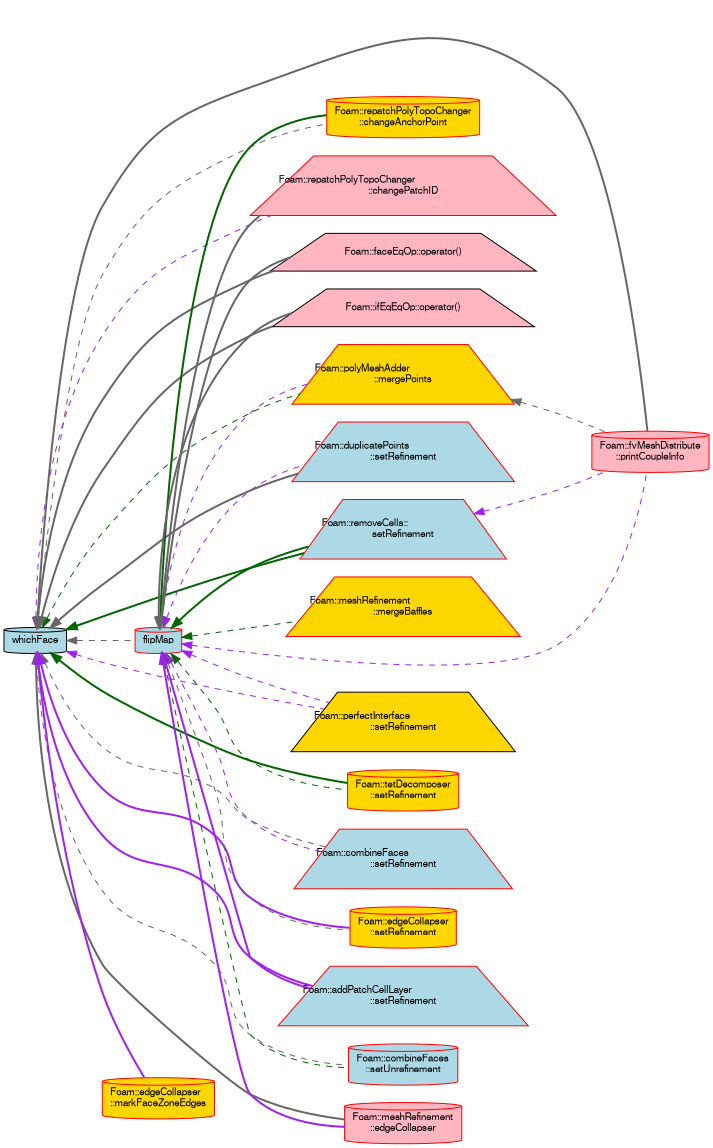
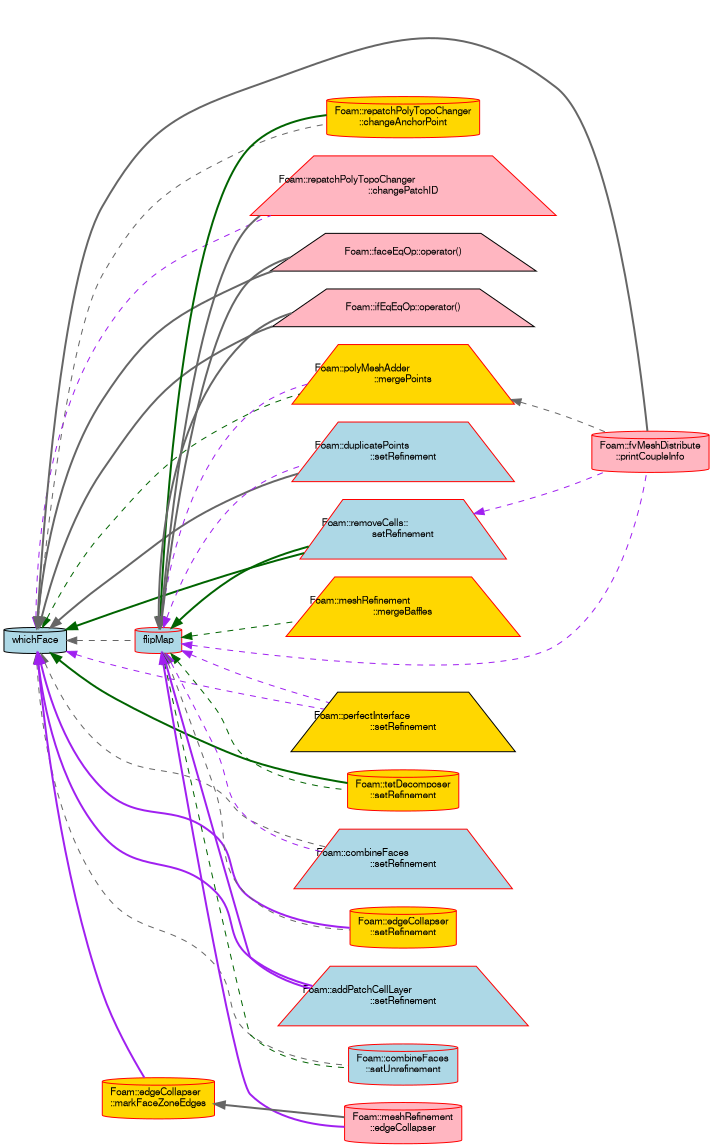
edge "Foam::meshRefinement ::edgeCollapser" -> "whichFace": now "Foam::meshRefinement ::edgeCollapser" -> "Foam::edgeCollapser ::markFaceZoneEdges"
